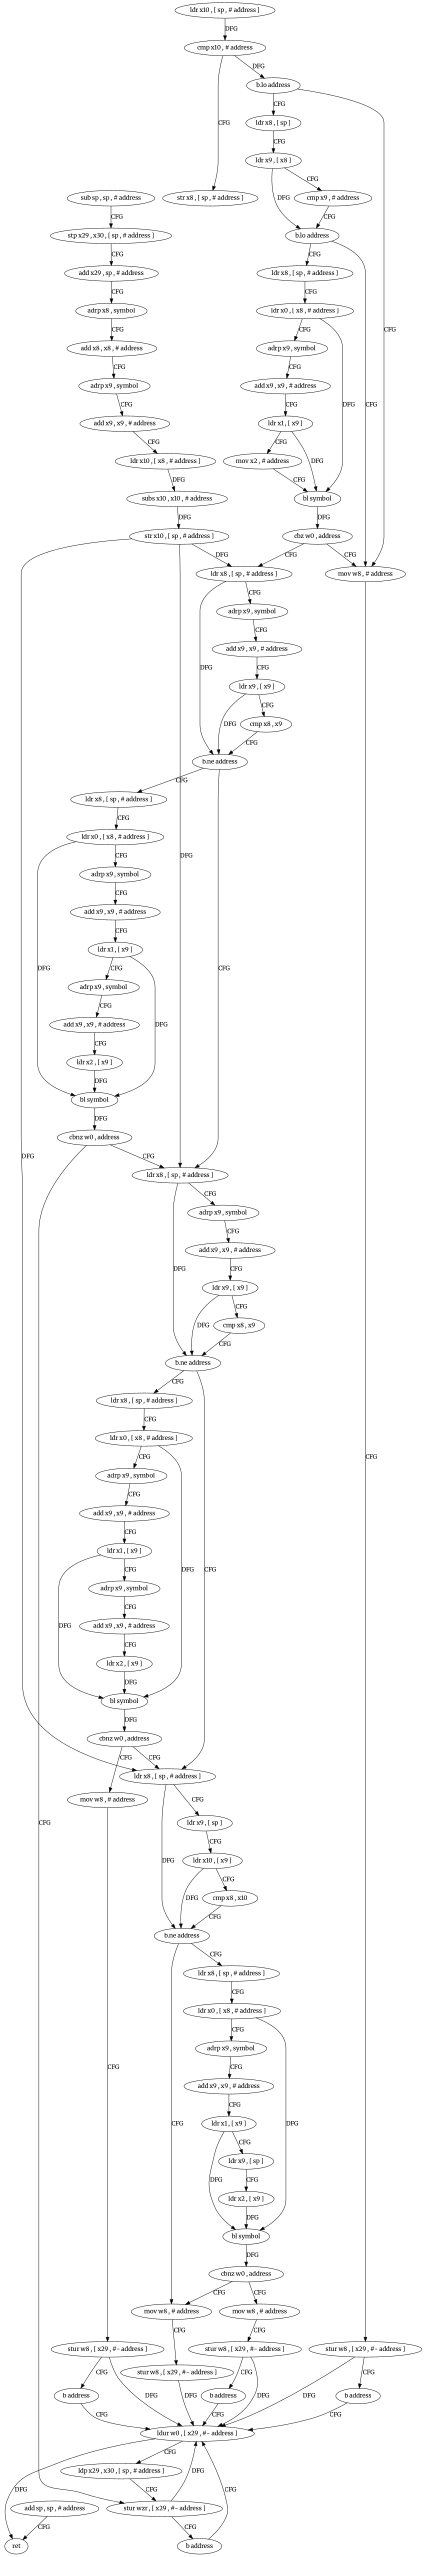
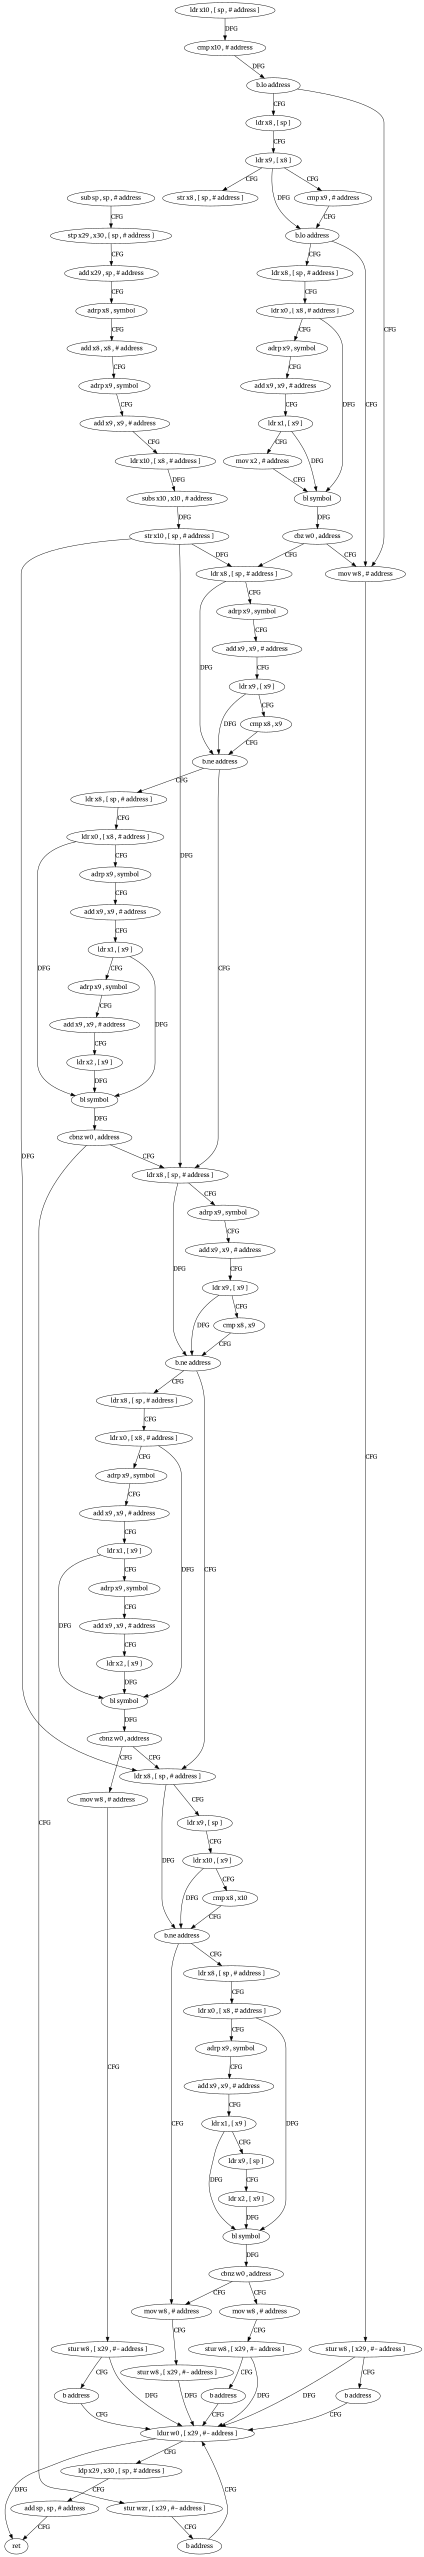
edge "cmp x10 , # address" -> "str x8 , [ sp , # address ]": now "ldr x9 , [ x8 ]" -> "str x8 , [ sp , # address ]"
edge "stur wzr , [ x29 , #- address ]" -> "ldur w0 , [ x29 , #- address ]": removed, label "DFG"
edge "ldp x29 , x30 , [ sp , # address ]" -> "stur wzr , [ x29 , #- address ]": now "ldp x29 , x30 , [ sp , # address ]" -> "add sp , sp , # address"
